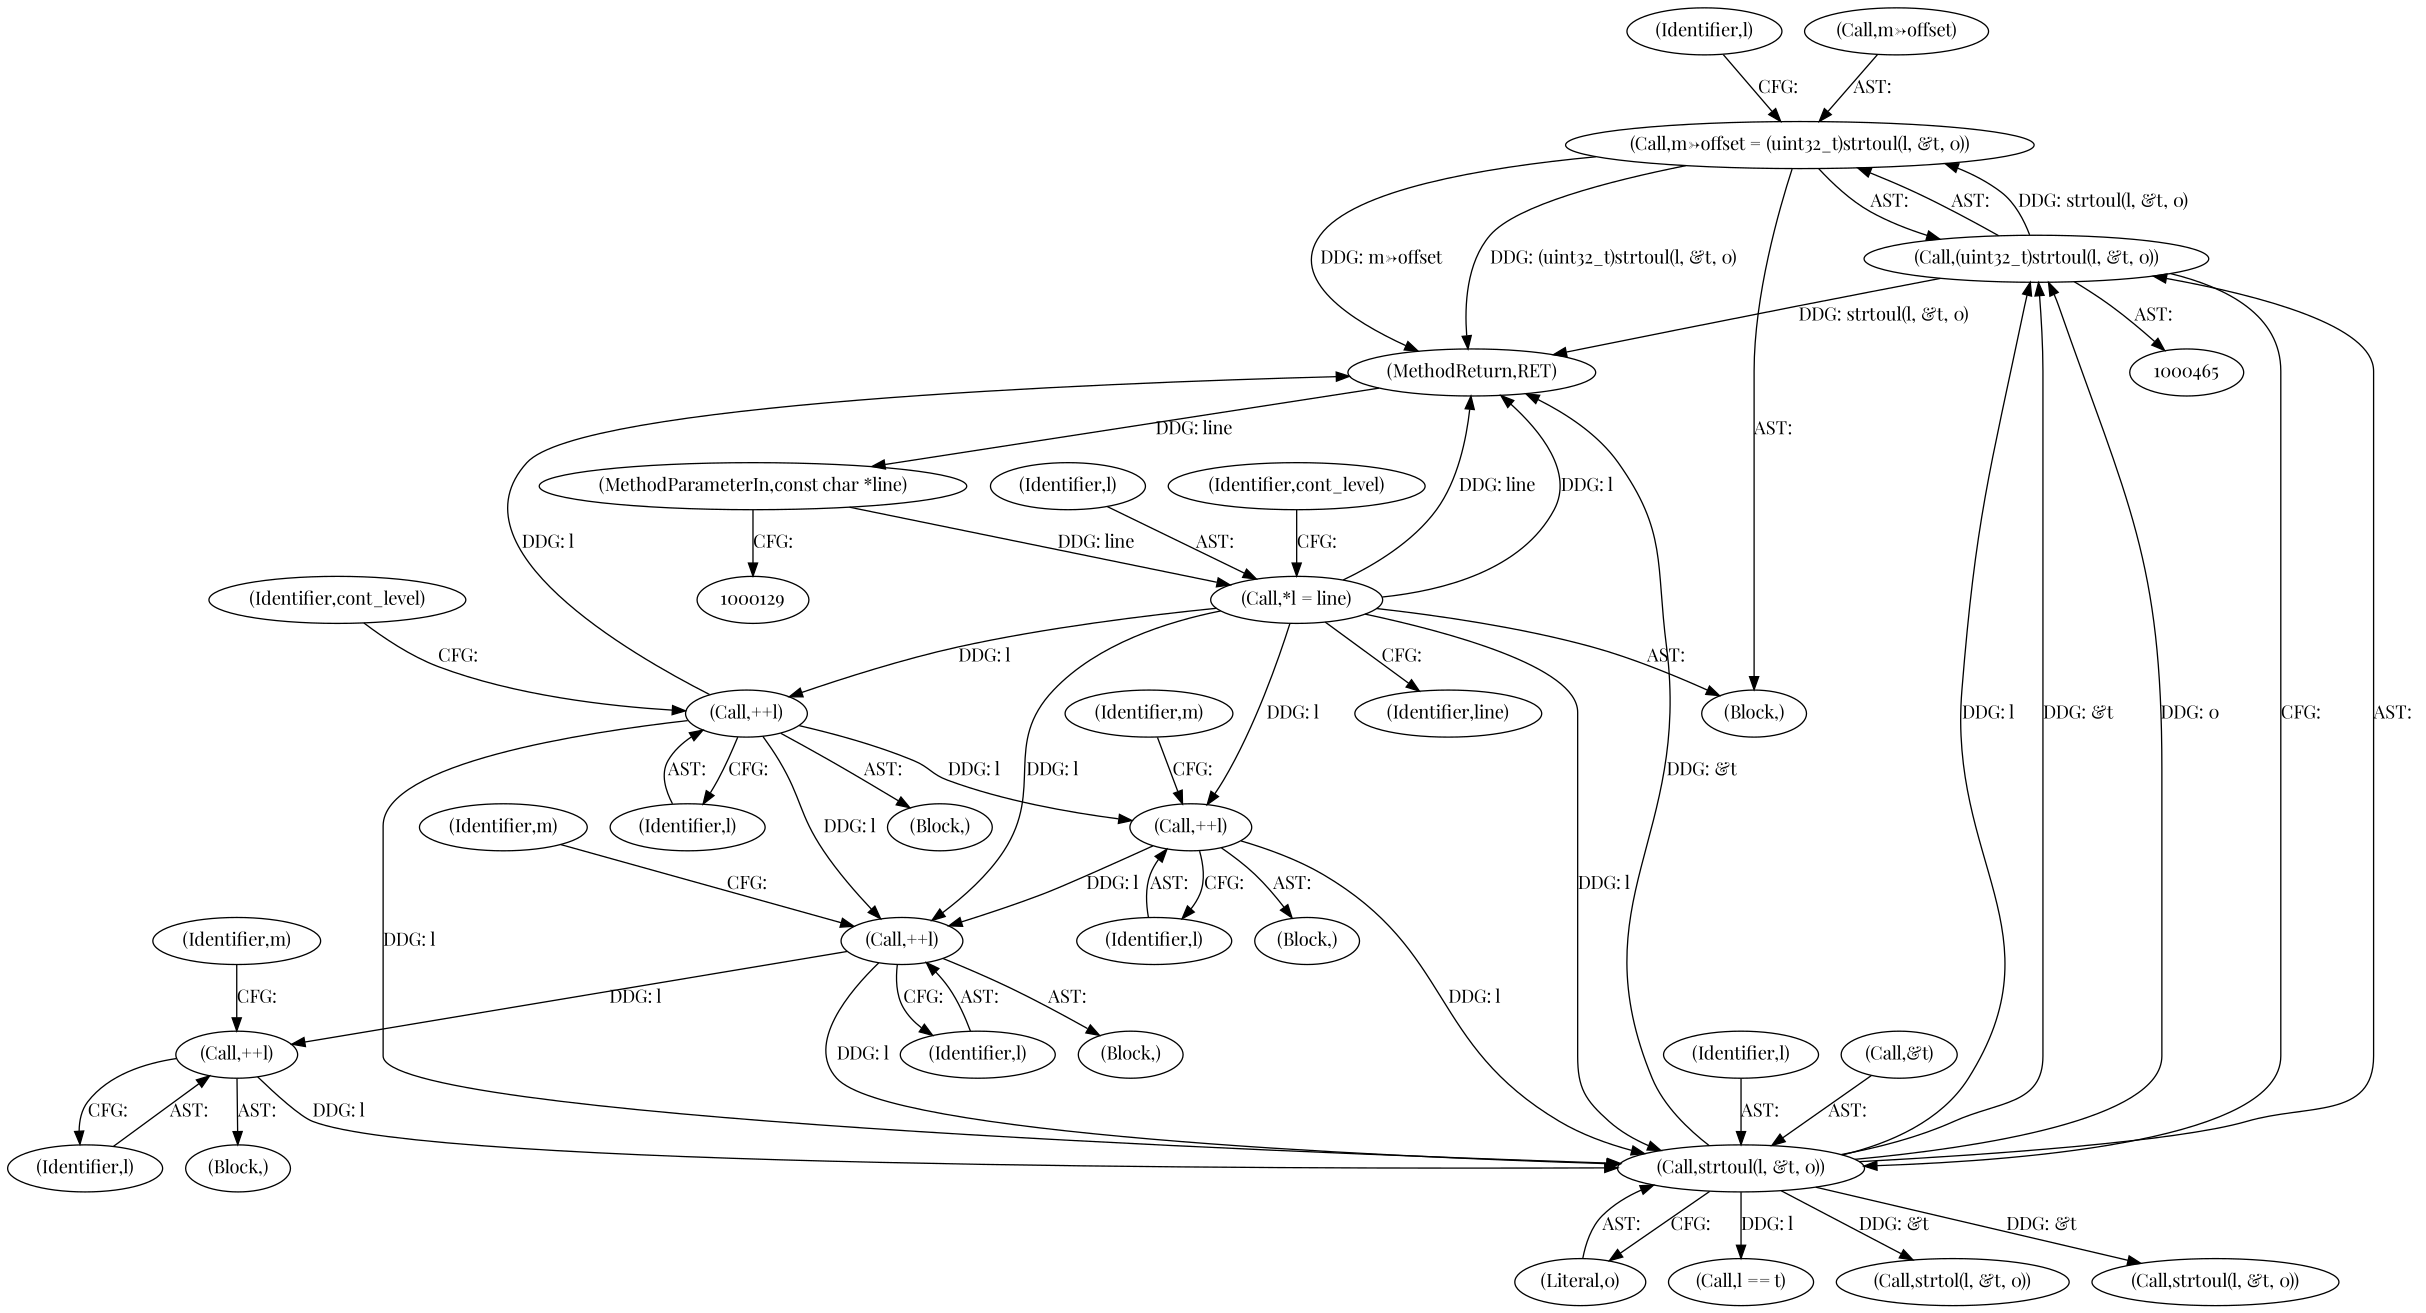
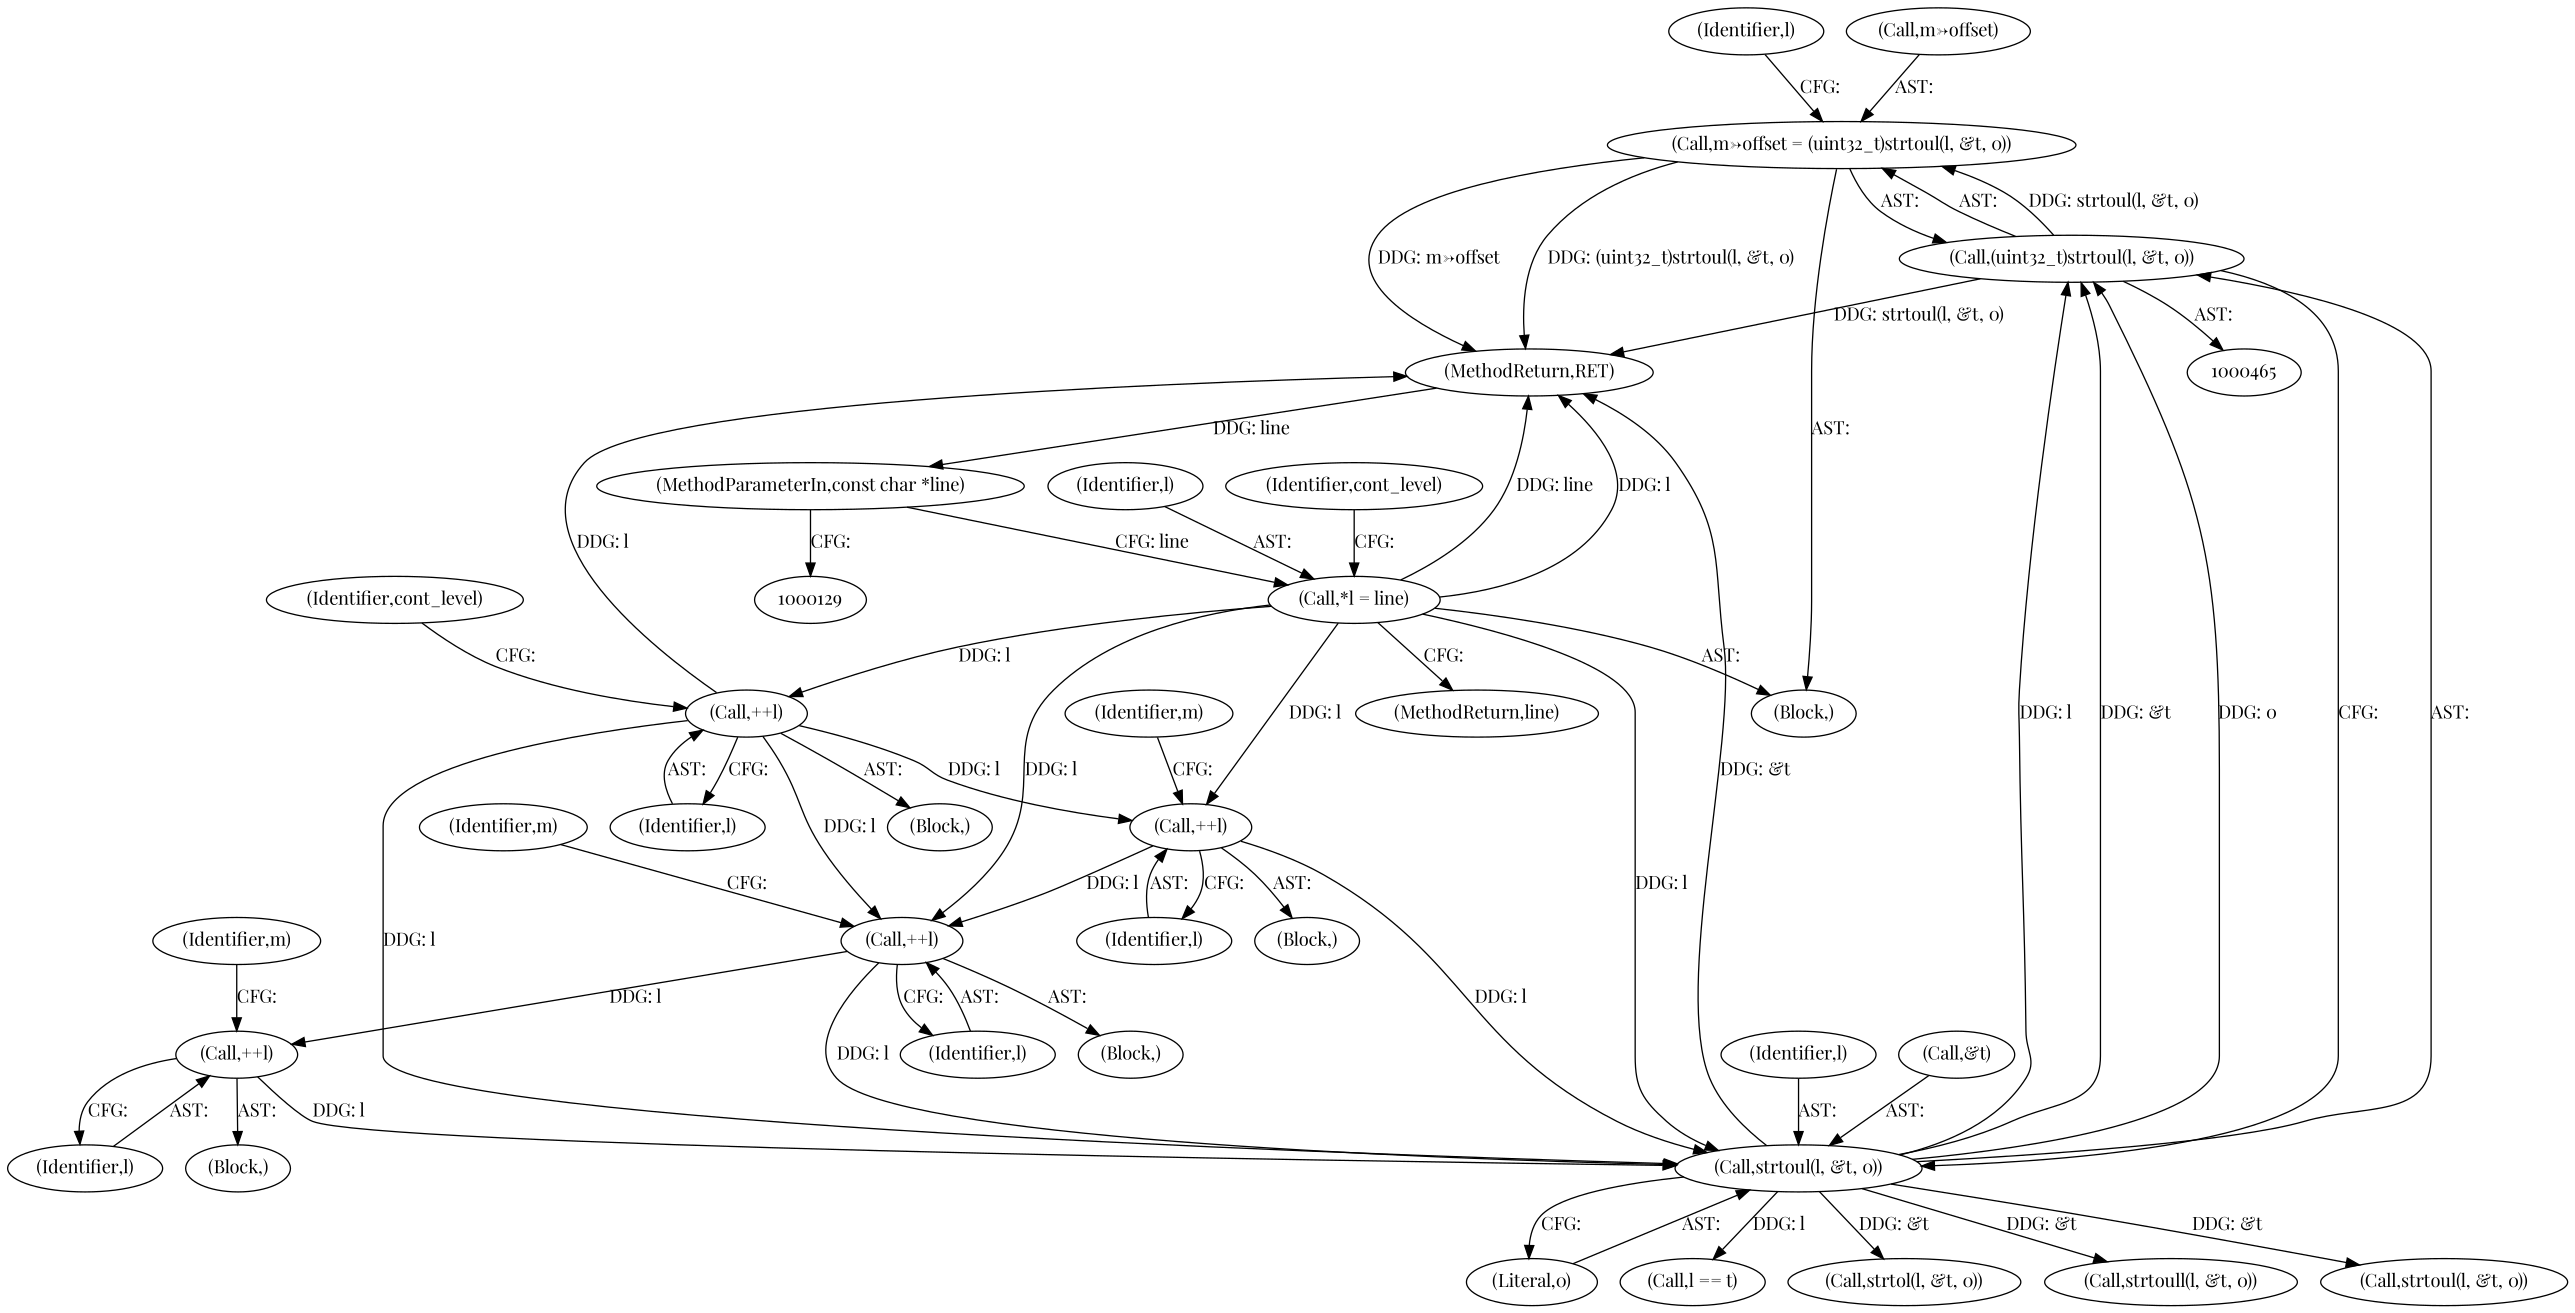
edge "(MethodParameterIn,const char *line)" -> "(Call,*l = line)": label "DDG: line" -> "CFG: line"
node "(Identifier,line)": label "(Identifier,line)" -> "(MethodReturn,line)"
node "(Call,strtoull(l, &t, 0))": added
